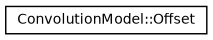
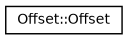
node "ConvolutionModel::Offset": label "ConvolutionModel::Offset" -> "Offset::Offset"
